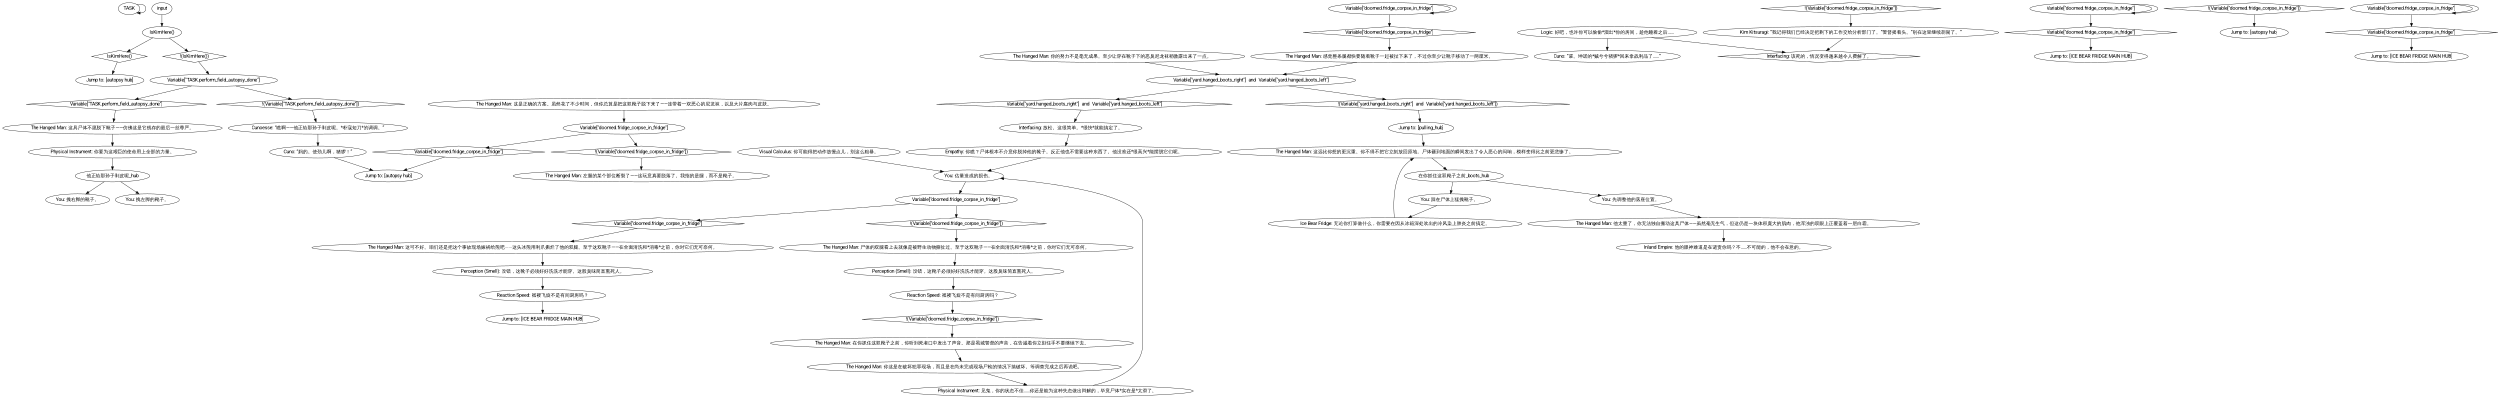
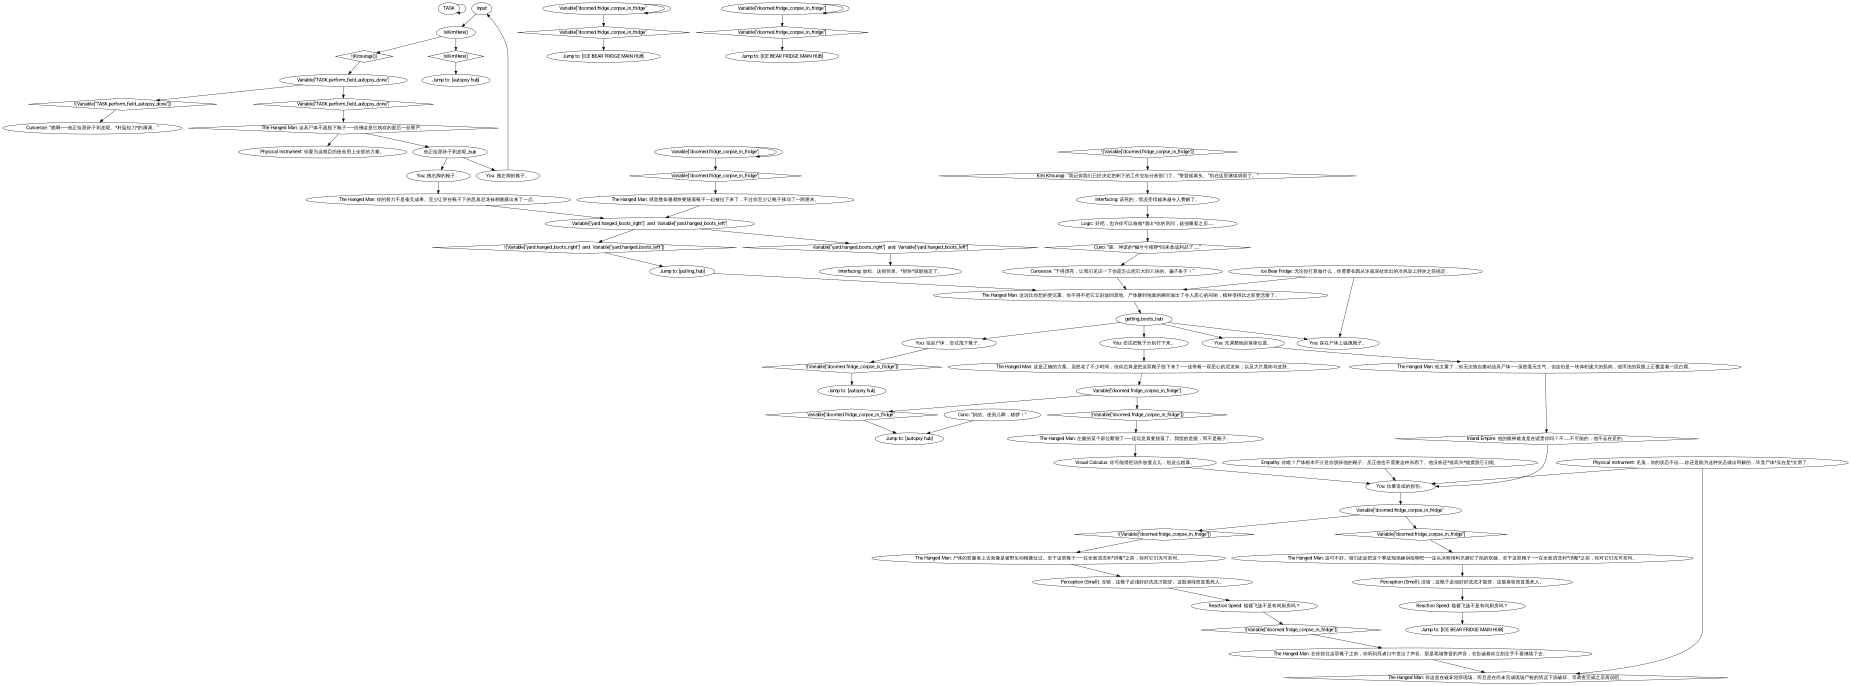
node "Kim Kitsuragi: “我记得我们已经决定把剩下的工作交给分析部门了。”警督摇着头。“别在这里继续胡闹了。”": shape ellipse -> diamond
edge "Logic: 好吧，也许你可以偷偷*溜出*你的房间，趁他睡着之后……" -> "Interfacing: 该死的，情况变得越来越令人费解了。": reversed
node "!(IsKimHere())": label "!(IsKimHere())" -> "!(Kitsuragi())"
node "Cuno: “嚯。坤诺的*贼兮兮猪猡*回来拿战利品了……”": shape ellipse -> diamond
node "Interfacing: 该死的，情况变得越来越令人费解了。": shape diamond -> ellipse
edge "You: 拽左脚的靴子。" -> "input": added
node "The Hanged Man: 这具尸体不愿脱下靴子——仿佛这是它残存的最后一丝尊严。": shape ellipse -> diamond
edge "Cunoesse: “瞧啊——他正给那孙子剥皮呢。*朴寇短刀*的调调。”" -> "Cuno: “妈的。使劲儿啊，猪猡！”": removed
edge "Interfacing: 放松。这很简单。*很快*就能搞定了。" -> "Empathy: 你瞧？尸体根本不介意你脱掉他的靴子。反正他也不需要这种东西了。他没准还*很高兴*能摆脱它们呢。": removed
edge "Physical Instrument: 你要为这艰巨的使命用上全部的力量。" -> "他正给那孙子剥皮呢_hub": now "The Hanged Man: 这具尸体不愿脱下靴子——仿佛这是它残存的最后一丝尊严。" -> "他正给那孙子剥皮呢_hub"
node "在你抓住这双靴子之前_boots_hub": label "在你抓住这双靴子之前_boots_hub" -> "getting_boots_hub"
edge "You: 拽右脚的靴子。" -> "The Hanged Man: 你的努力不是毫无成果。至少让穿在靴子下的恶臭尼龙袜稍微露出来了一点。": added
edge "You: 踩在尸体上猛拽靴子。" -> "Ice Bear Fridge: 无论你打算做什么，你需要在因从冰箱深处吹出的冷风染上肺炎之前搞定。": reversed
node "Inland Empire: 他的眼神难道是在谴责你吗？不……不可能的，他不会在意的。": shape ellipse -> diamond
node "Cunoesse: “干得漂亮，让我们见识一下你是怎么把它大卸八块的。骗子条子！”": added
node "You: 抬起尸体，尝试甩下靴子。": added
node "You: 尝试把靴子分别拧下来。": added
node "The Hanged Man: 你这是在破坏犯罪现场，而且是在尚未完成现场尸检的情况下搞破坏。等调查完成之后再说吧。": shape ellipse -> diamond
edge "The Hanged Man: 你这是在破坏犯罪现场，而且是在尚未完成现场尸检的情况下搞破坏。等调查完成之后再说吧。" -> "Physical Instrument: 见鬼，你的状态不佳……你还是能为这种失态做出辩解的，毕竟尸体*实在是*太滑了。": reversed
edge "The Hanged Man: 左腿的某个部位断裂了——这玩意真要脱落了。我指的是腿，而不是靴子。" -> "Visual Calculus: 你可能得把动作放慢点儿，别这么粗暴。": added
edge "Inland Empire: 他的眼神难道是在谴责你吗？不……不可能的，他不会在意的。" -> "You: 估量造成的损伤。": added
